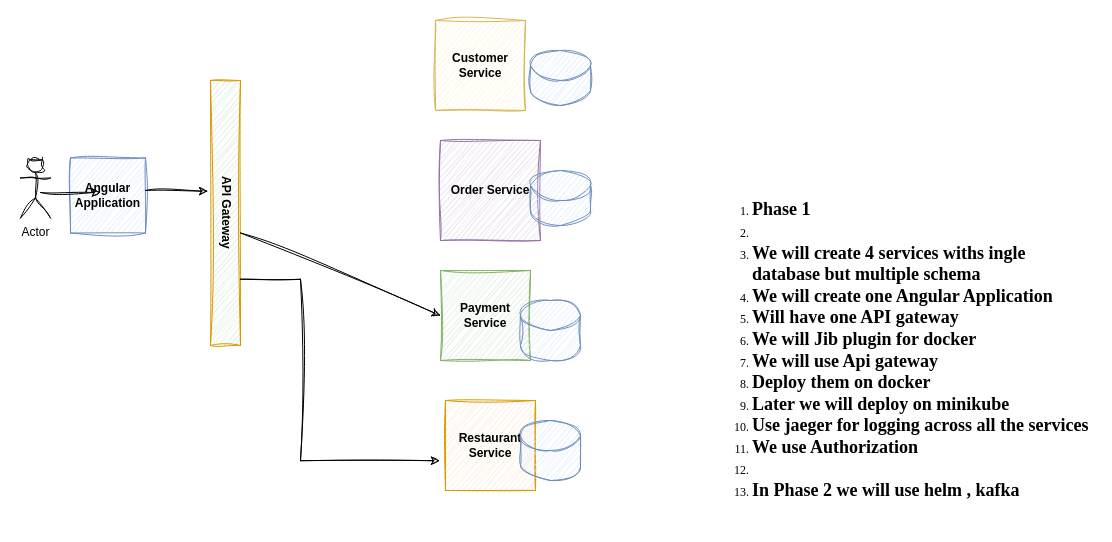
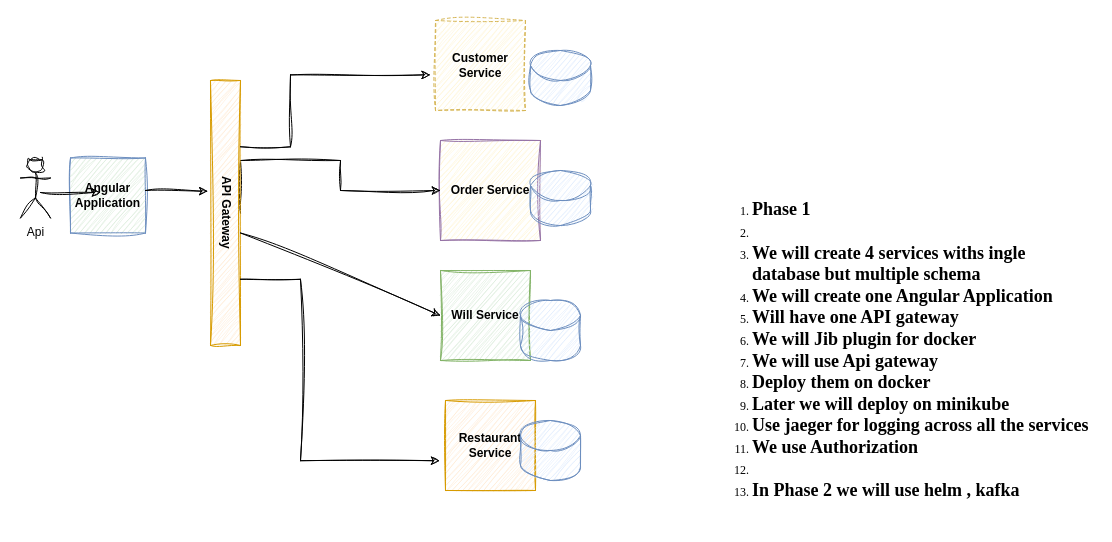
node "Customer Service": style solid -> dashed
edge "API Gateway" -> "Customer Service": added
edge "API Gateway" -> "Order Service": added
node "Order Service": fillcolor #e1d5e7 -> #fff2cc
node "Angular Application": fillcolor #dae8fc -> #d5e8d4
node "API Gateway": fillcolor #d5e8d4 -> #ffe6cc
node "Actor": label "Actor" -> "Api"
node "Payment Service": label "Payment Service" -> "Will Service"
